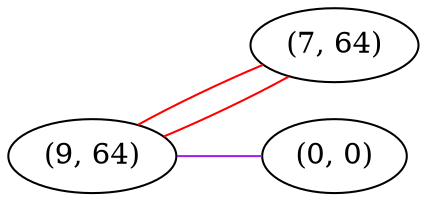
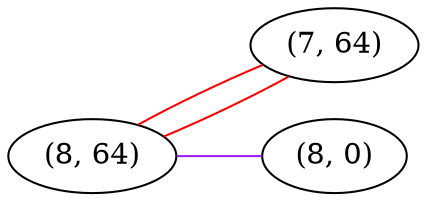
node "(9, 64)": label "(9, 64)" -> "(8, 64)"
node "(0, 0)": label "(0, 0)" -> "(8, 0)"
